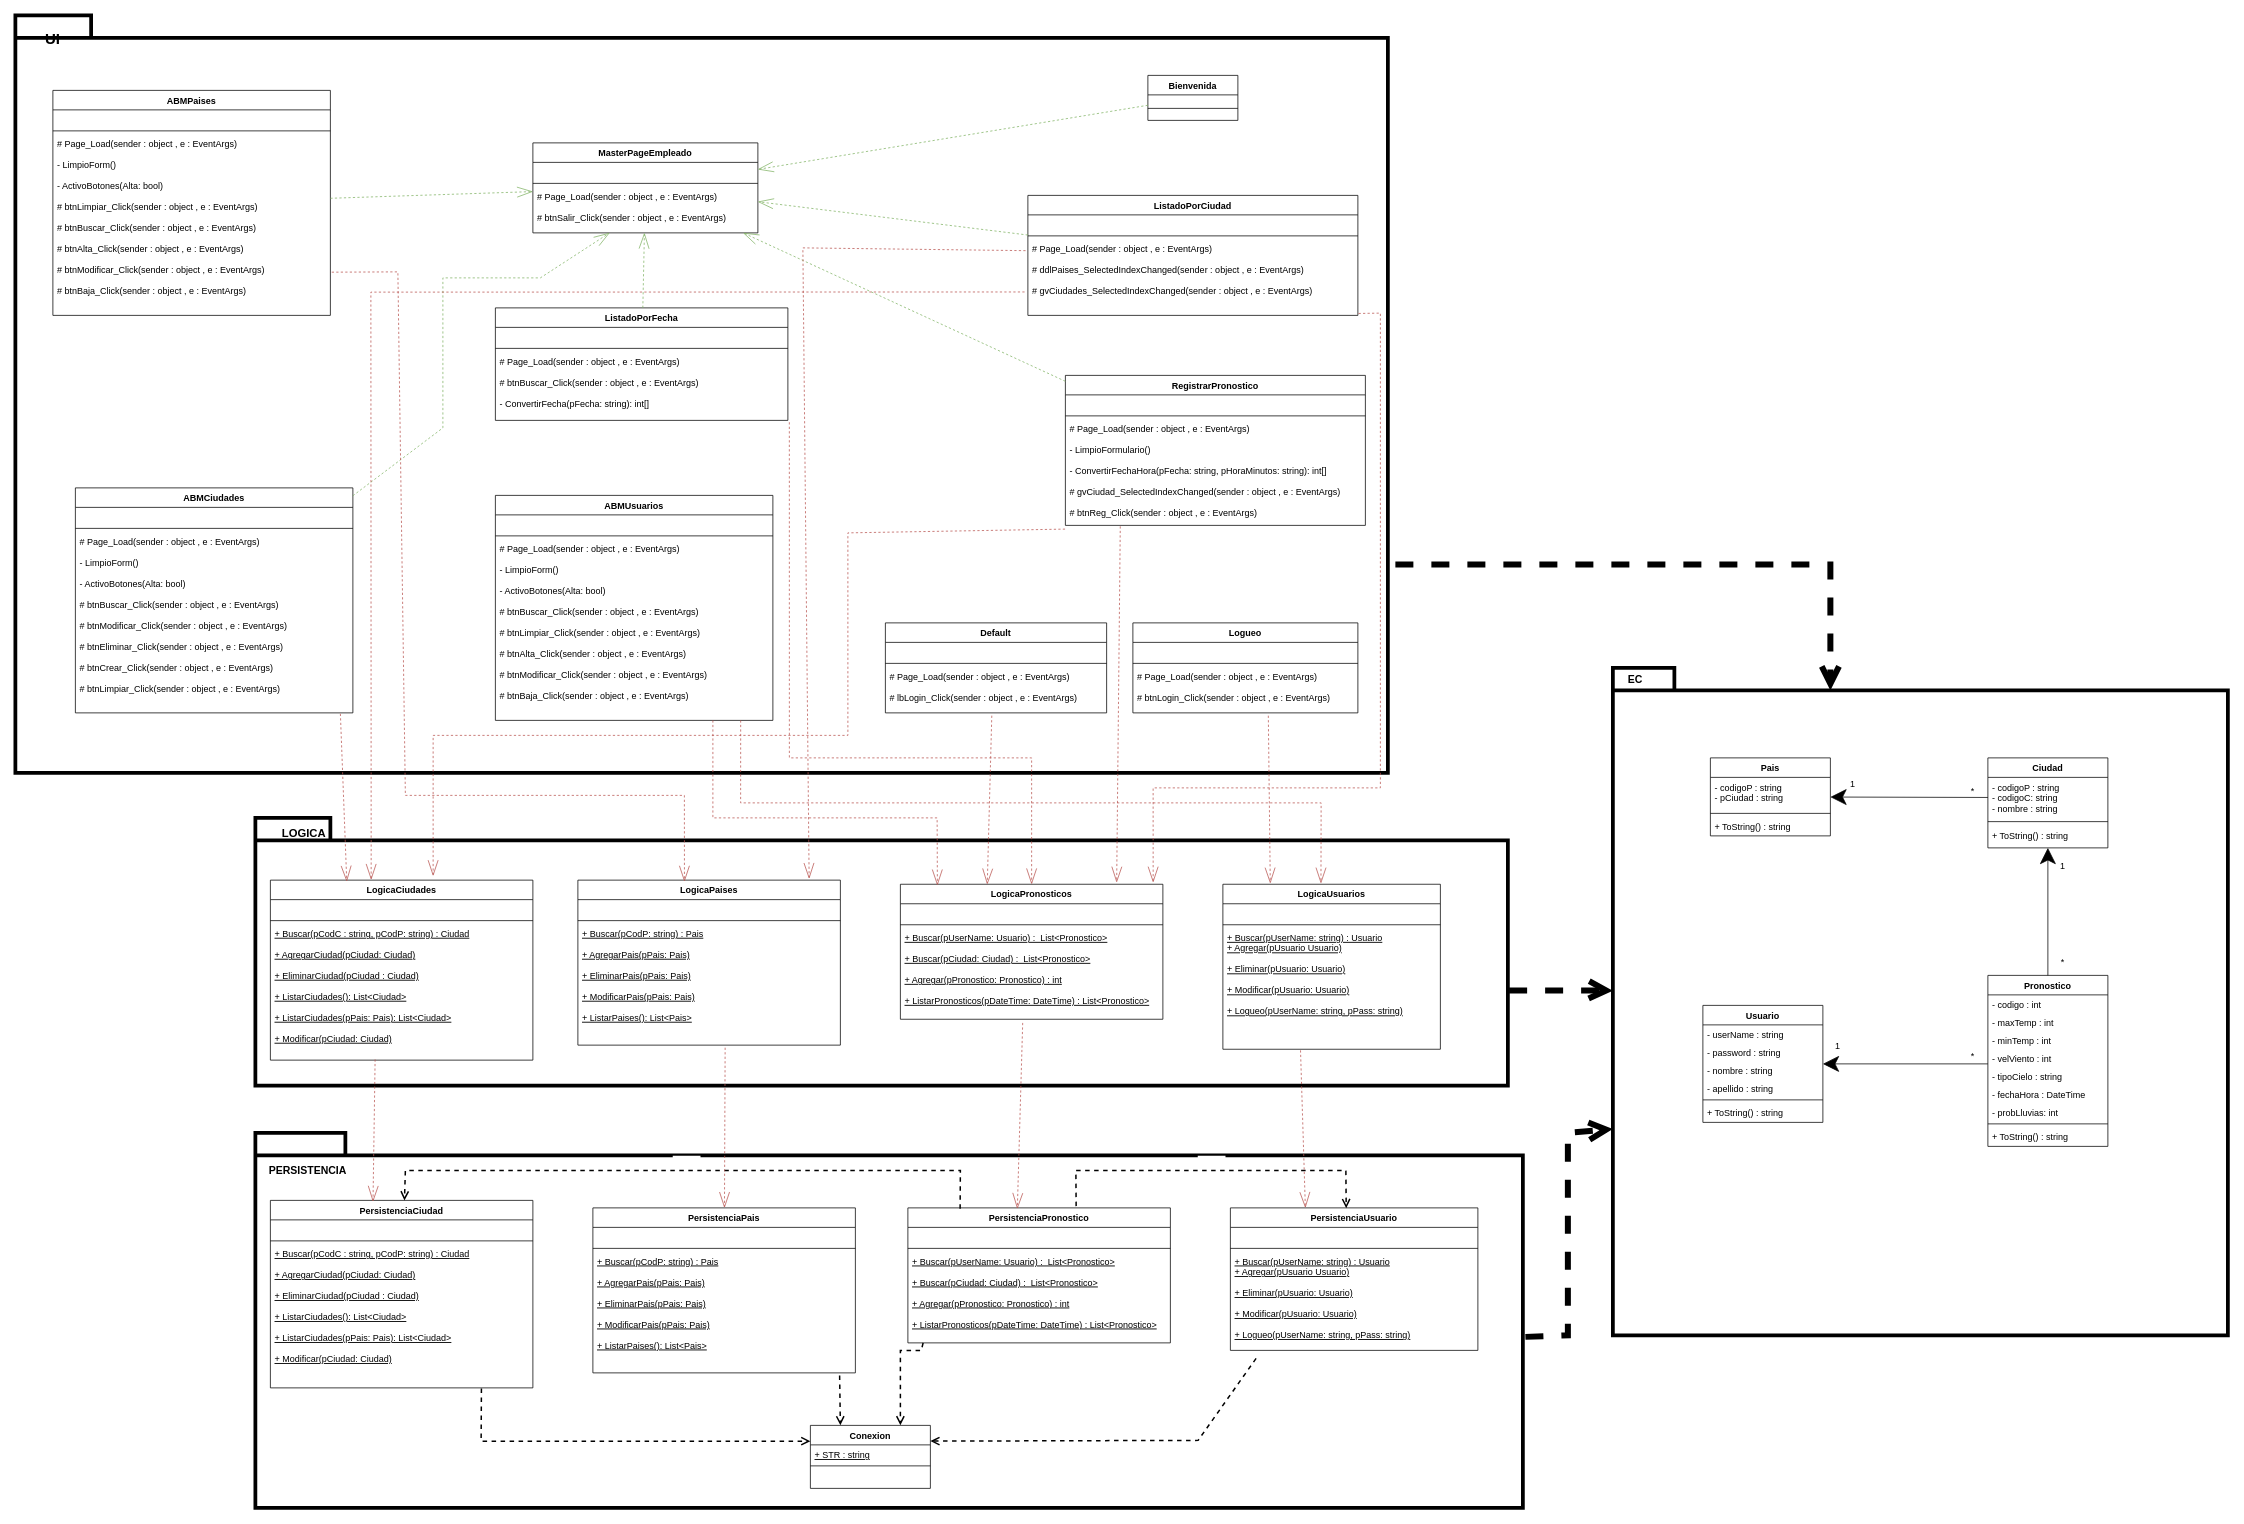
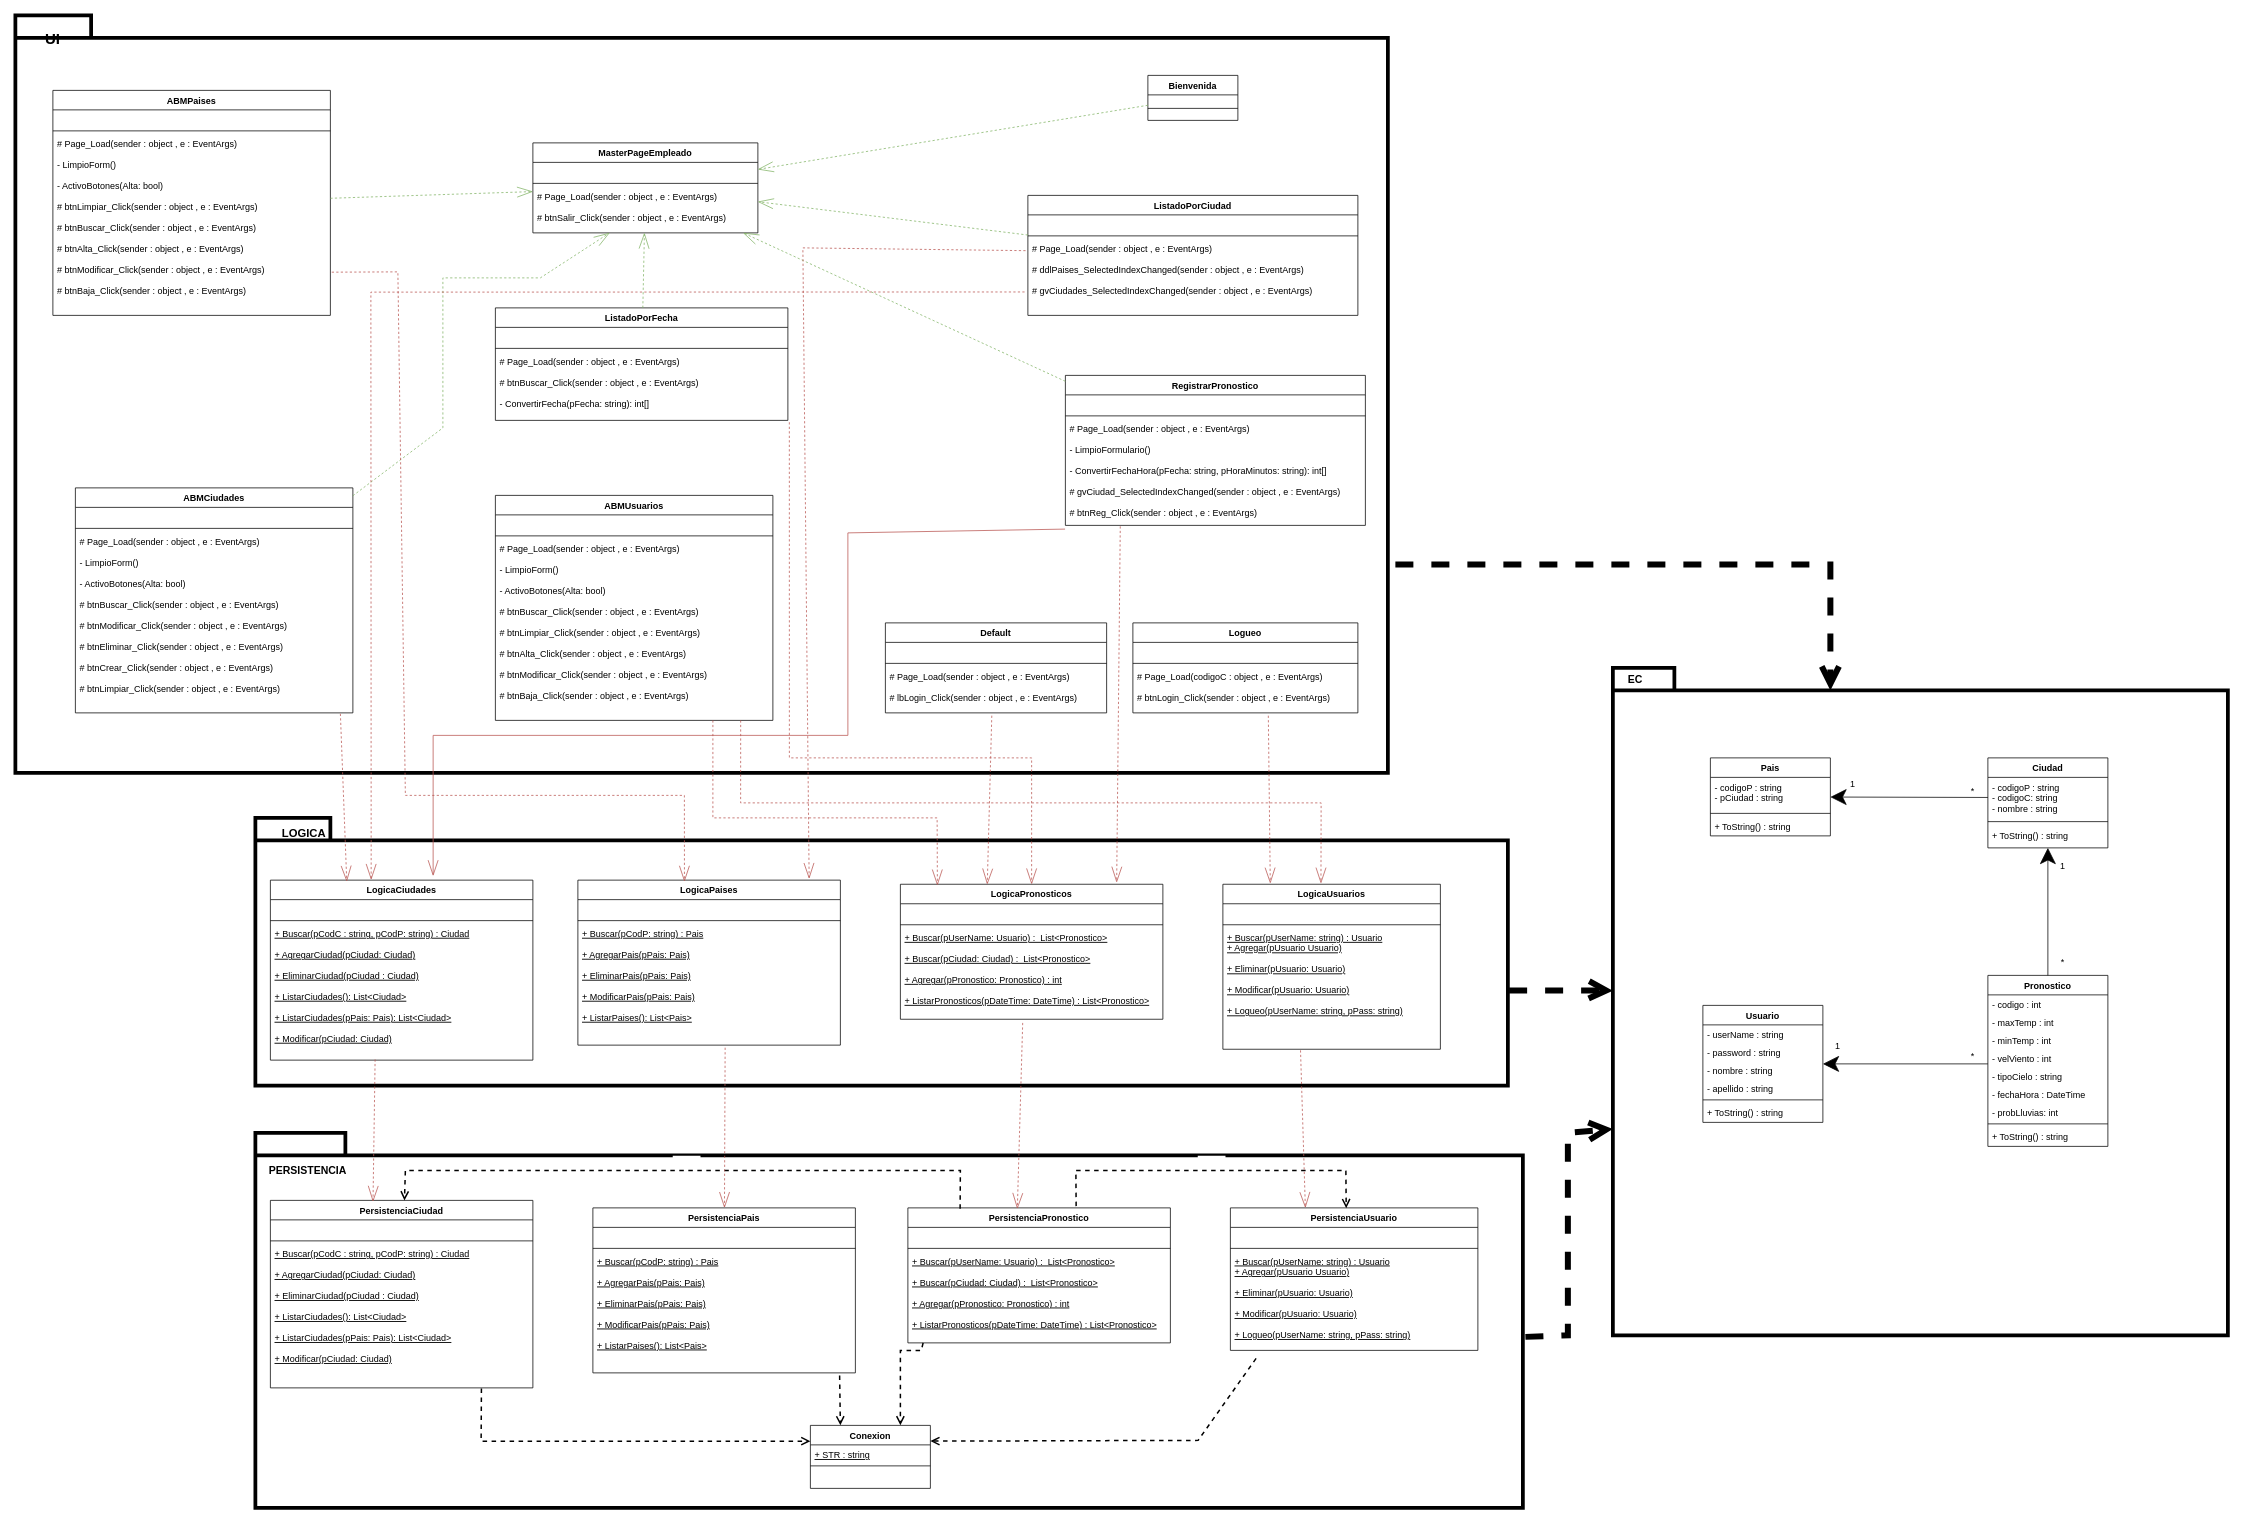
node "# Page_Load(sender : object , e : EventArgs) # btnLogin_Click(sender : object , e : EventArgs)": label "# Page_Load(sender : object , e : EventArgs) # btnLogin_Click(sender : object , e : EventArgs)" -> "# Page_Load(codigoC : object , e : EventArgs) # btnLogin_Click(sender : object , e : EventArgs)"
edge "# Page_Load(sender : object , e : EventArgs) # ddlPaises_SelectedIndexChanged(sender : object , e : EventArgs) # gvCiudades_SelectedIndexChanged(sender : object , e : EventArgs)" -> "LogicaPronosticos": removed
edge "# Page_Load(sender : object , e : EventArgs) - LimpioFormulario() - ConvertirFechaHora(pFecha: string, pHoraMinutos: string): int[] # gvCiudad_SelectedIndexChanged(sender : object , e : EventArgs) # btnReg_Click(sender : object , e : EventArgs)" -> "LogicaCiudades": style dashed -> solid
